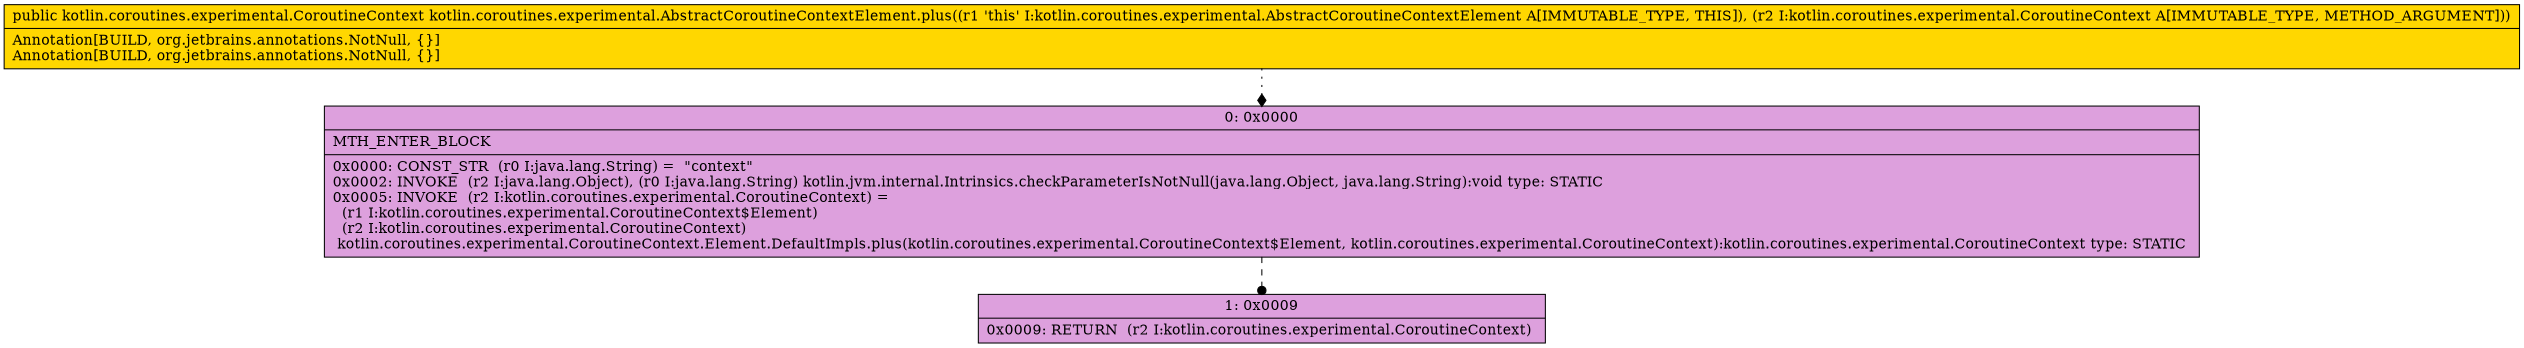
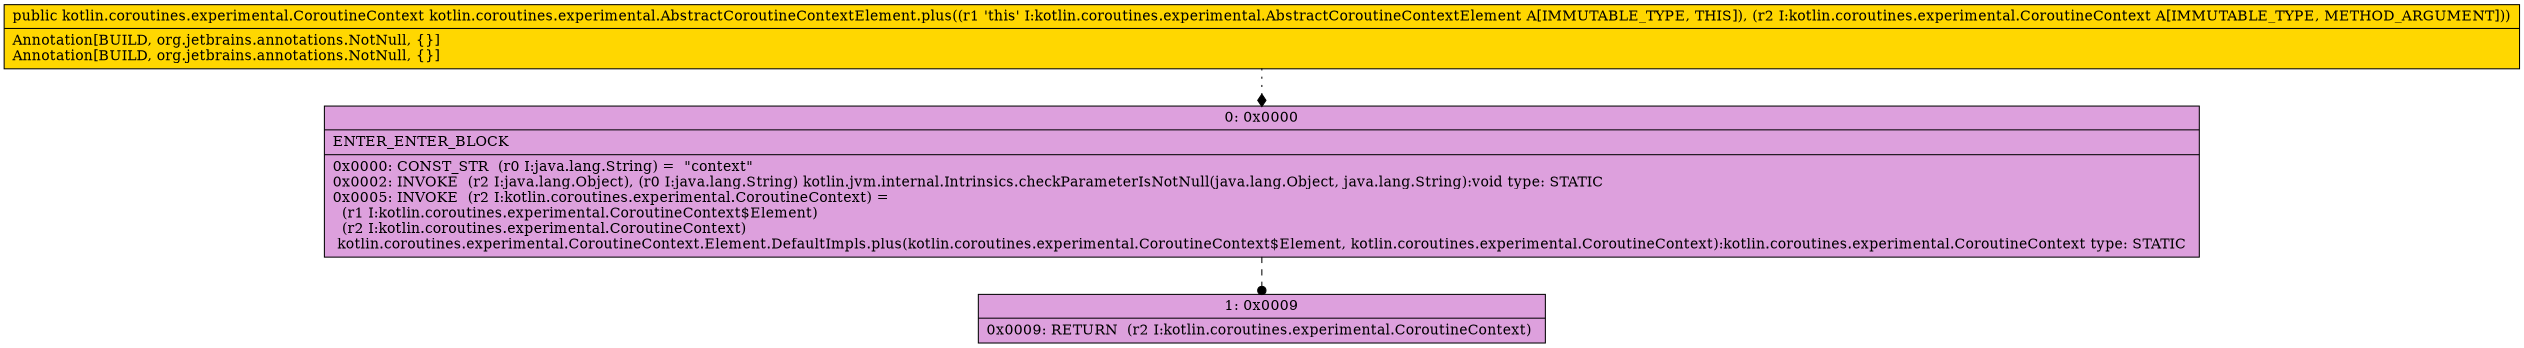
node "0: 0x0000": text "MTH_ENTER_BLOCK" -> "ENTER_ENTER_BLOCK"
